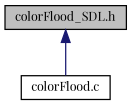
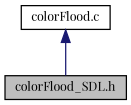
edge "colorFlood.c" -> "colorFlood_SDL.h": reversed
